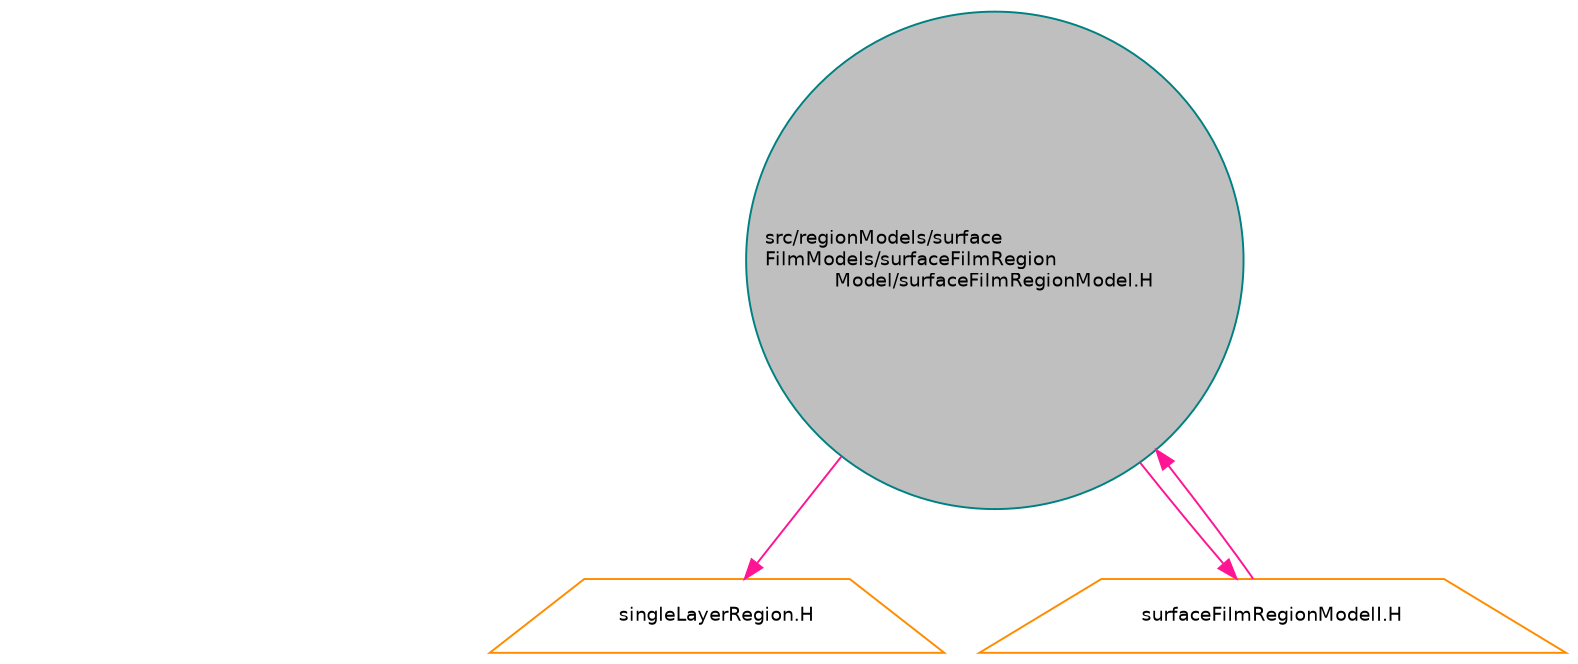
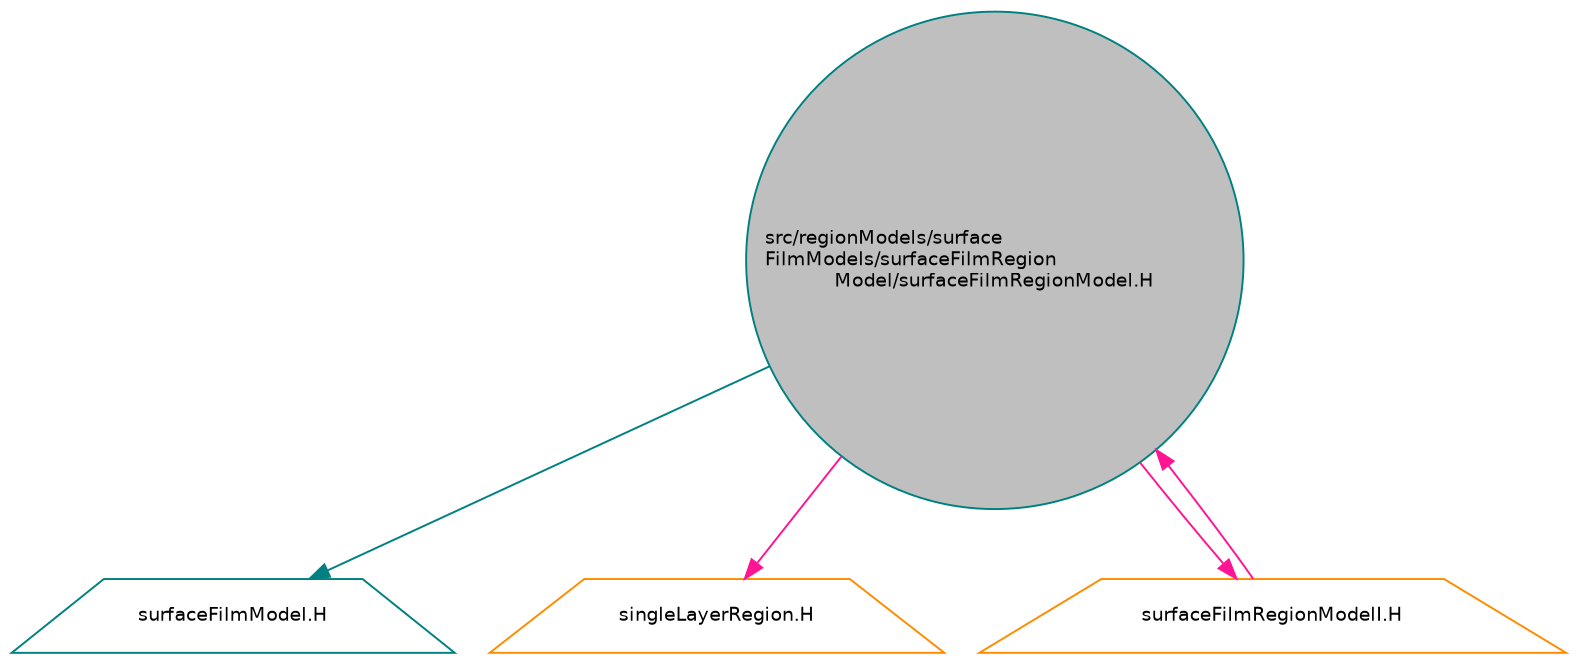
node "surfaceFilmModel.H": added
